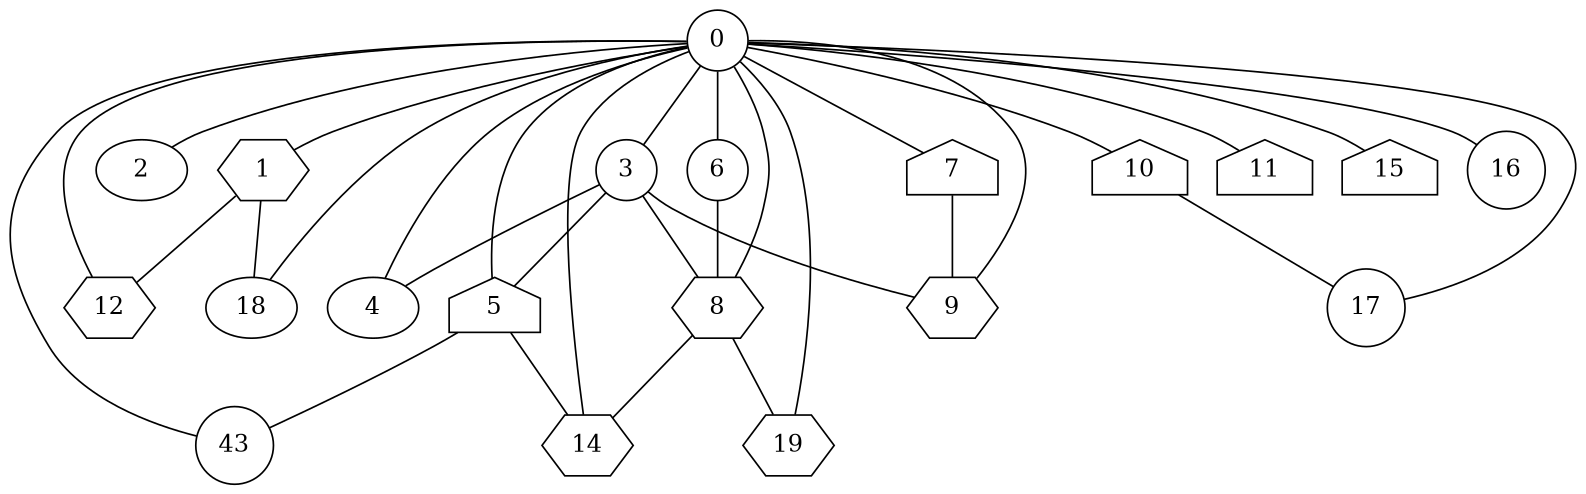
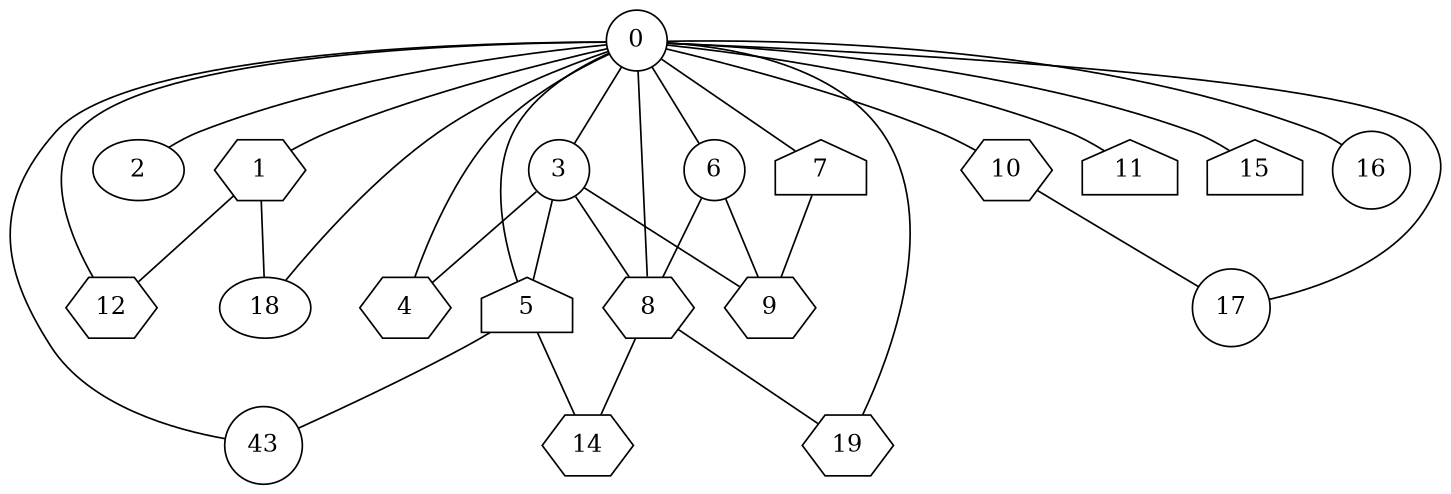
edge "0" -- "9": now "6" -- "9"
node "10": shape house -> hexagon
edge "0" -- "14": removed
node "4": shape ellipse -> hexagon
